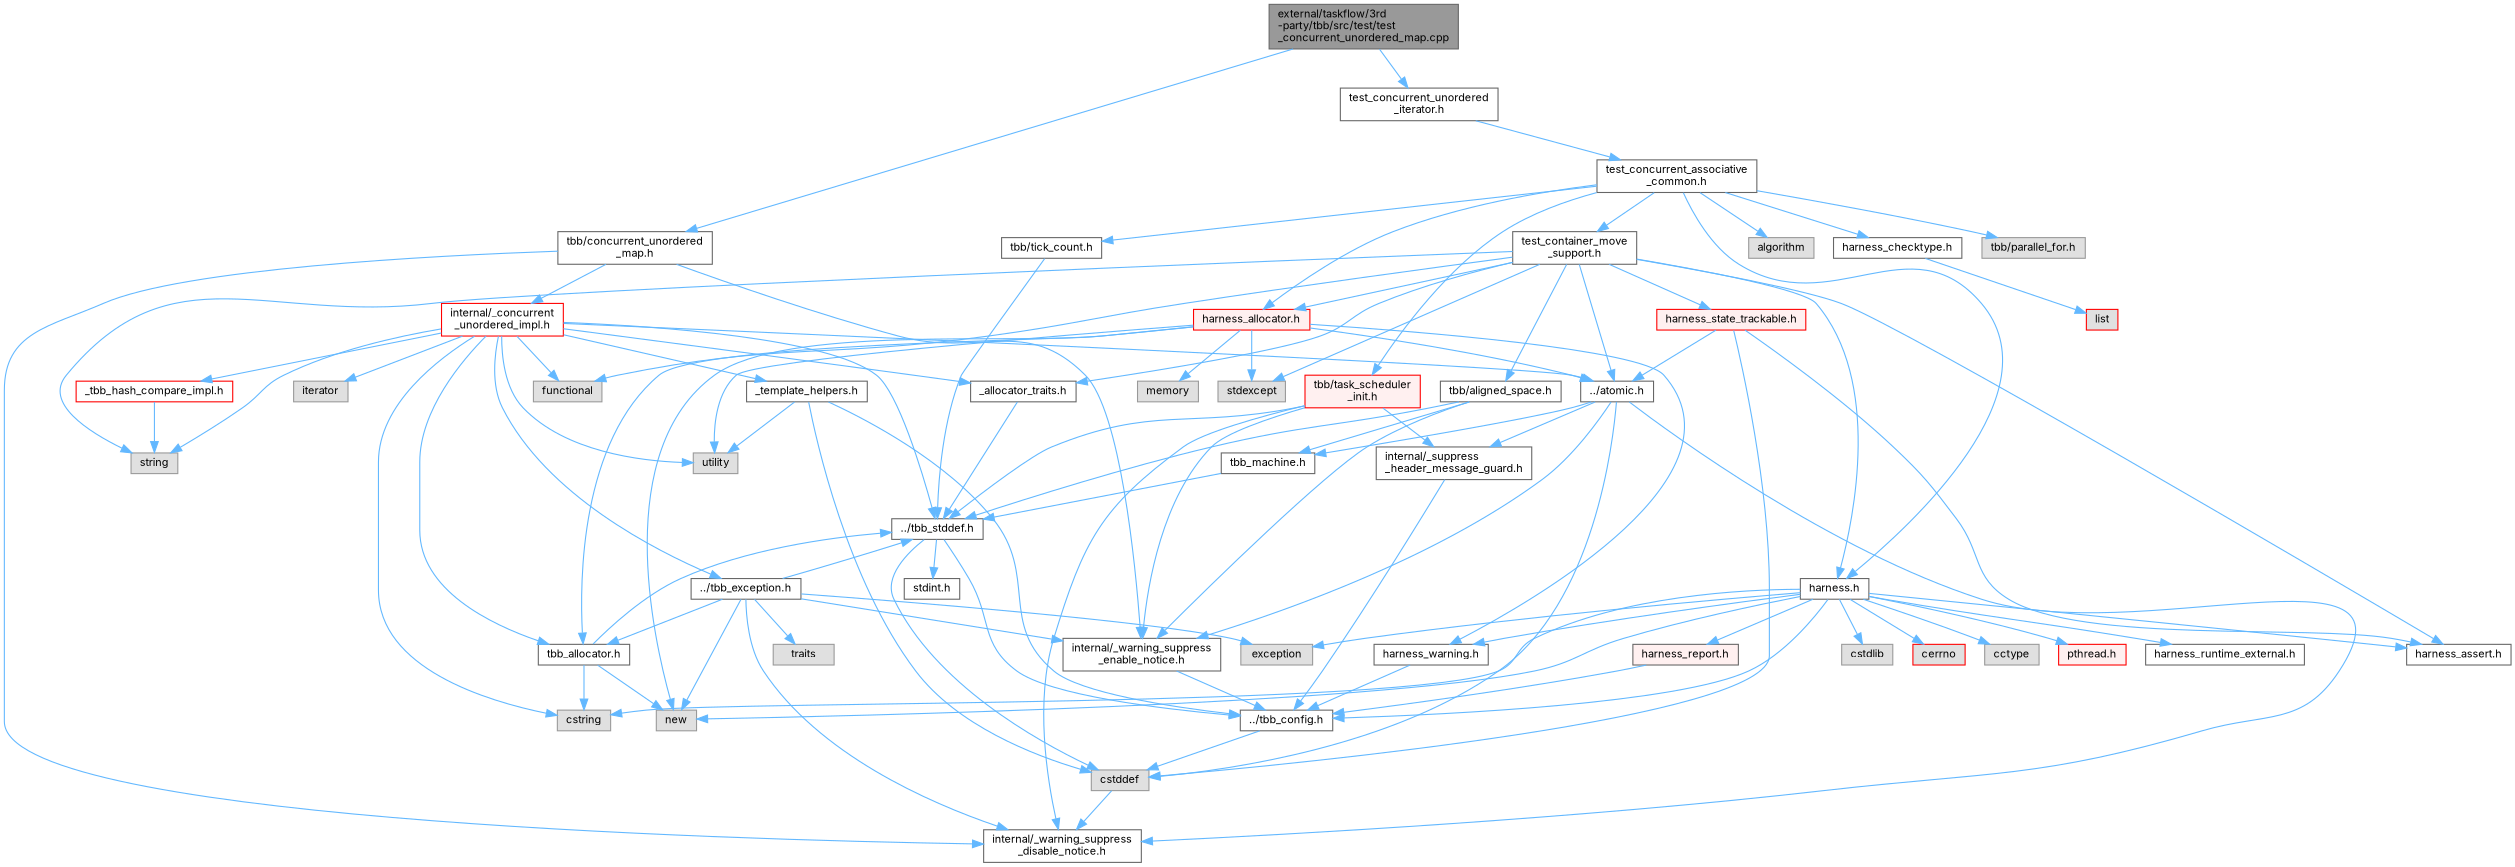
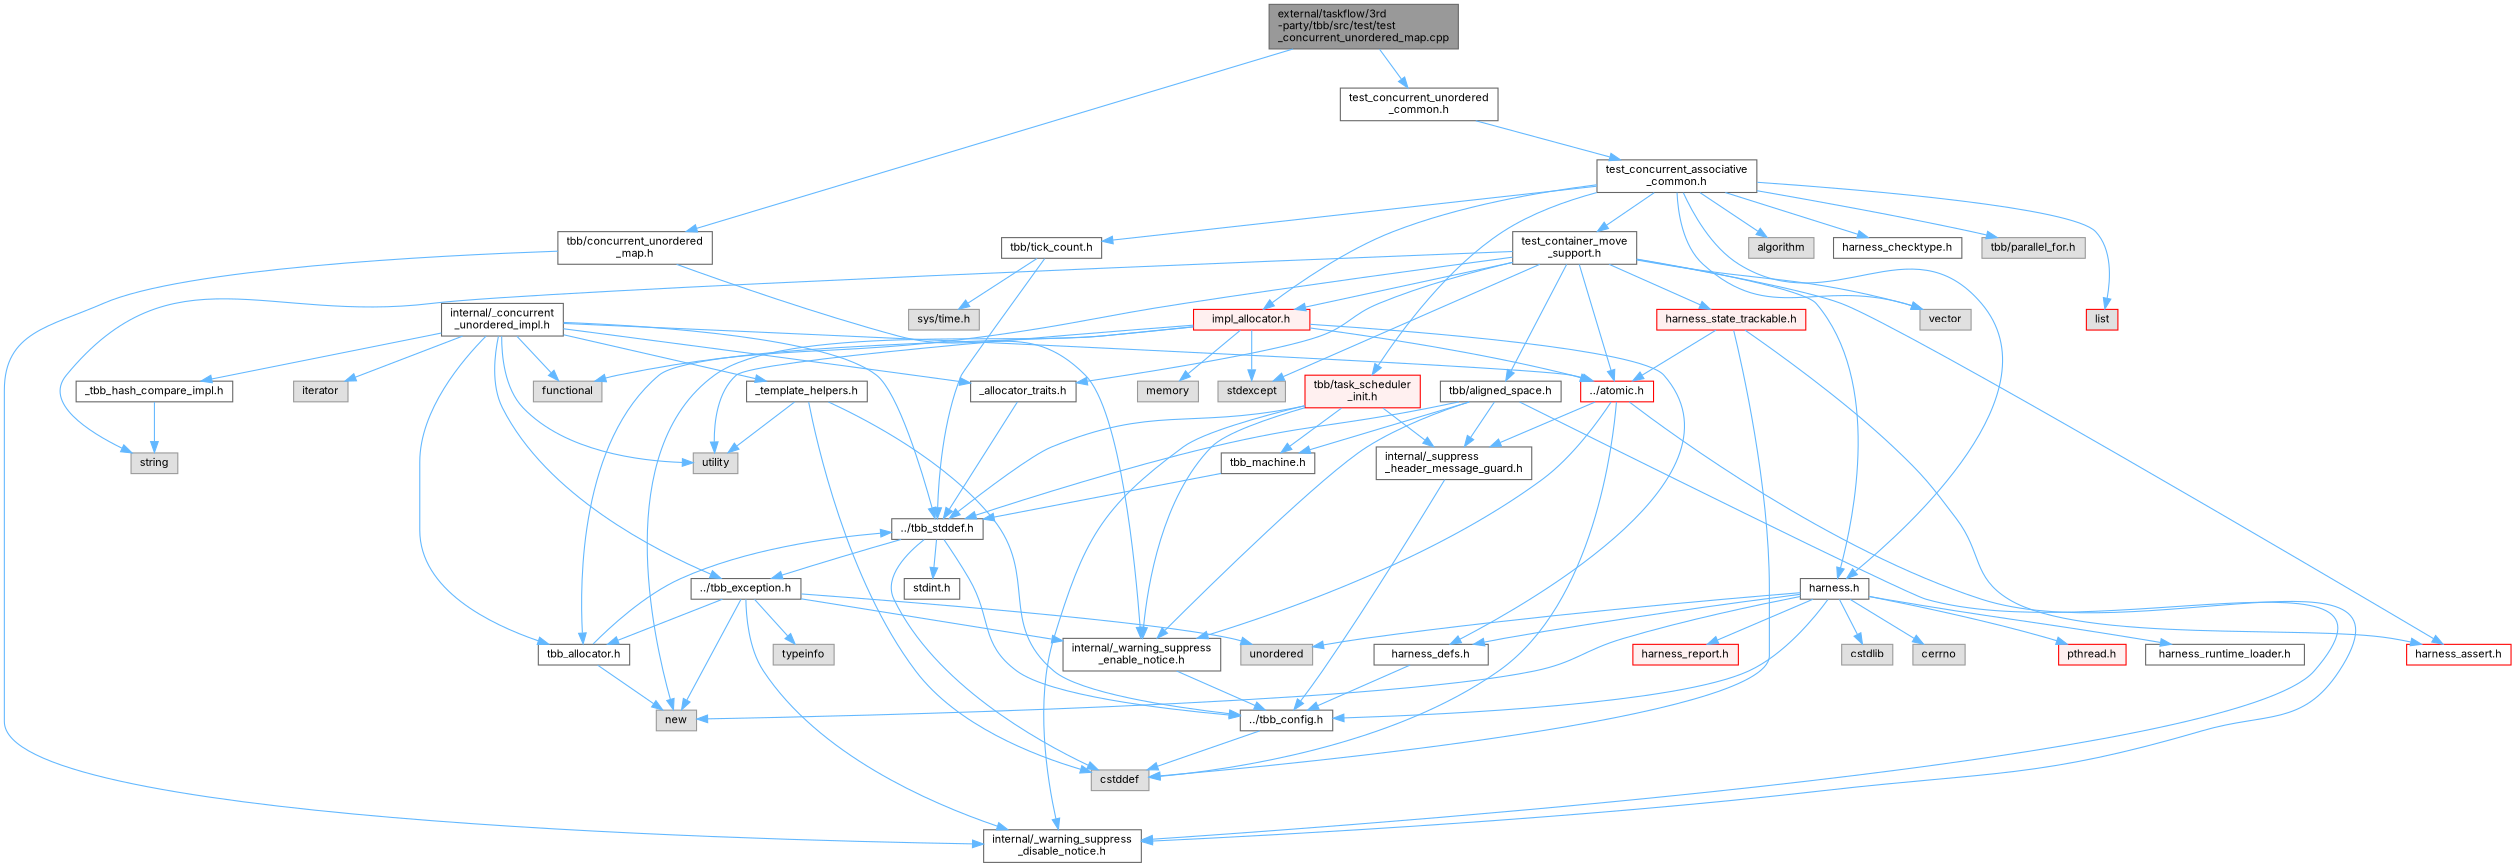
node "test_concurrent_unordered _iterator.h": label "test_concurrent_unordered _iterator.h" -> "test_concurrent_unordered _common.h"
edge "tbb/concurrent_unordered _map.h" -> "internal/_concurrent _unordered_impl.h": removed
edge "harness_checktype.h" -> "list": now "test_concurrent_associative _common.h" -> "list"
node "internal/_concurrent _unordered_impl.h": color red -> grey40
node "sys/time.h": added
node "harness_allocator.h": label "harness_allocator.h" -> "impl_allocator.h"
node "vector": added
edge "internal/_concurrent _unordered_impl.h" -> "string": removed
node "_tbb_hash_compare_impl.h": color red -> grey40
node "../atomic.h": color grey40 -> red
edge "tbb/aligned_space.h" -> "internal/_suppress _header_message_guard.h": added
edge "../atomic.h" -> "tbb_machine.h": now "tbb/task_scheduler _init.h" -> "tbb_machine.h"
edge "../tbb_exception.h" -> "../tbb_stddef.h": reversed
edge "harness.h" -> "harness_assert.h": removed
node "traits": label "traits" -> "typeinfo"
node "exception": label "exception" -> "unordered"
node "harness_warning.h": label "harness_warning.h" -> "harness_defs.h"
node "harness_report.h": color grey40 -> red
node "cerrno": color red -> grey60
node "cctype": removed
node "harness_runtime_external.h": label "harness_runtime_external.h" -> "harness_runtime_loader.h"
node "harness_assert.h": color grey40 -> red
edge "harness_report.h" -> "../tbb_config.h": removed
node "cstring": removed
edge "cstddef" -> "internal/_warning_suppress _disable_notice.h": now "tbb/aligned_space.h" -> "internal/_warning_suppress _disable_notice.h"
